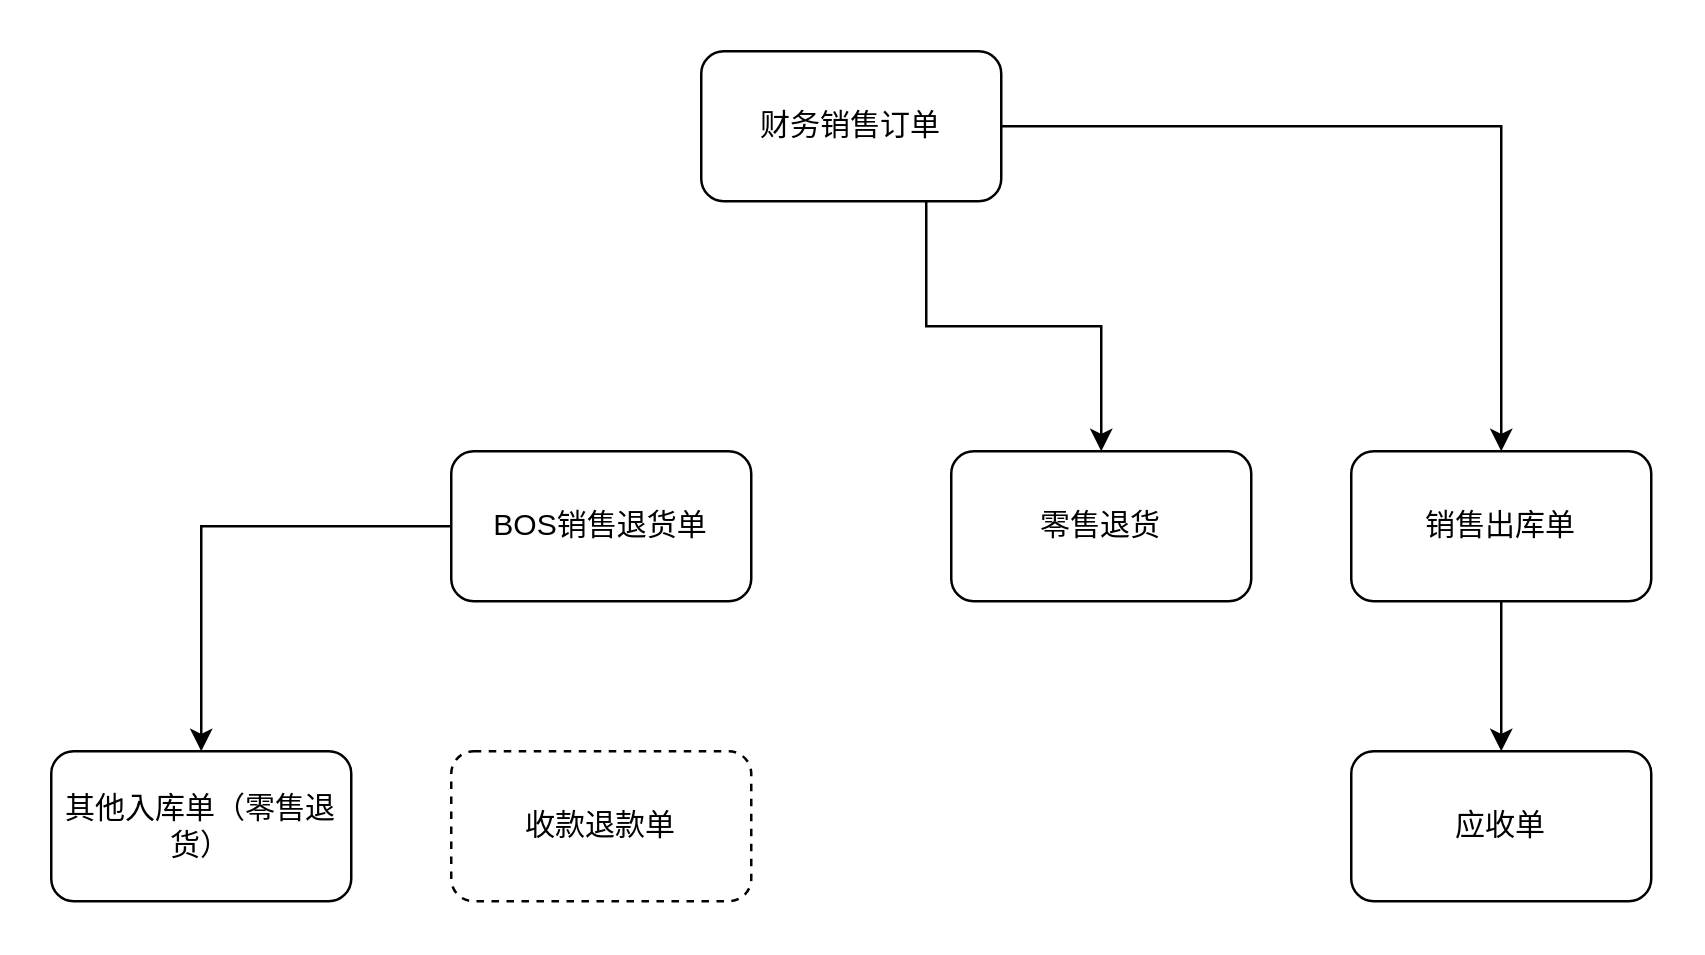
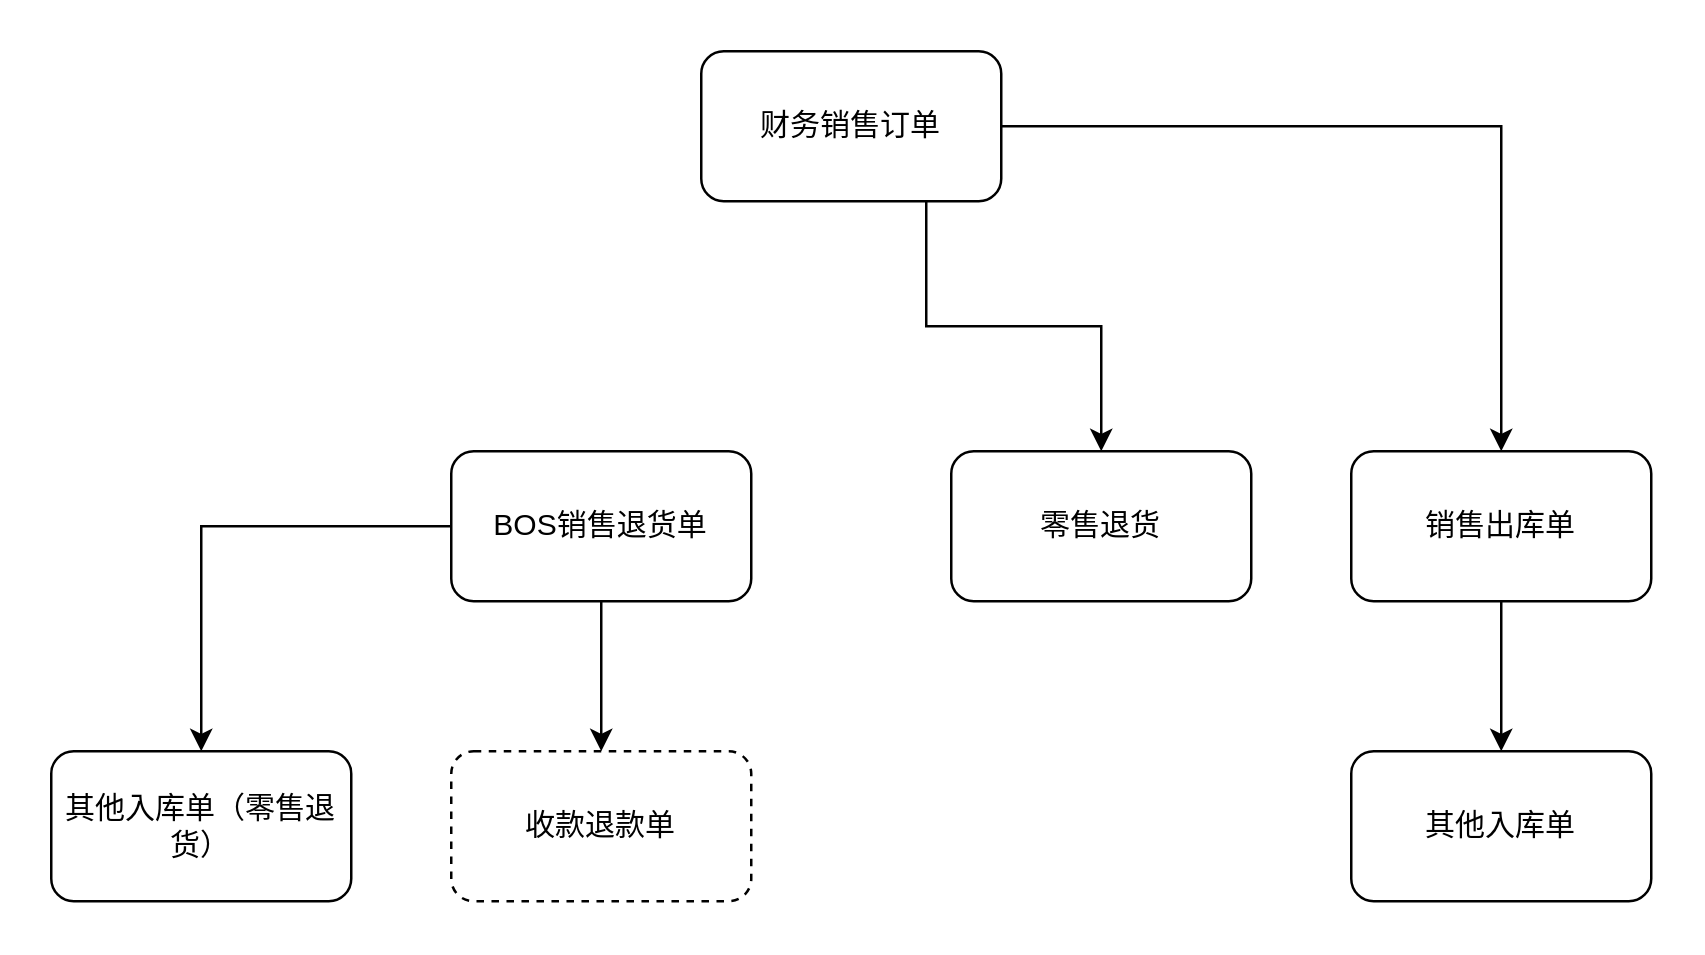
edge "BOS销售退货单" -> "收款退款单": added
node "应收单": label "应收单" -> "其他入库单"
